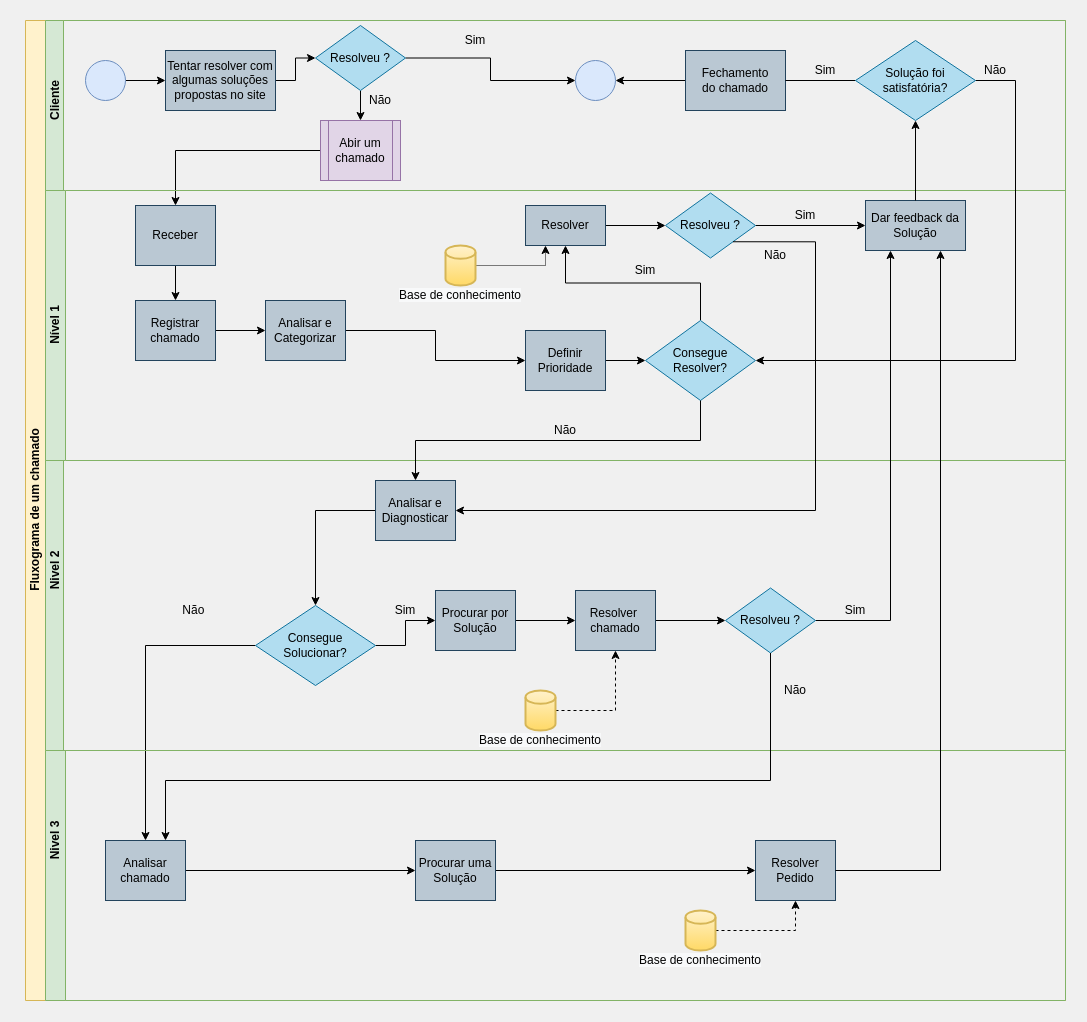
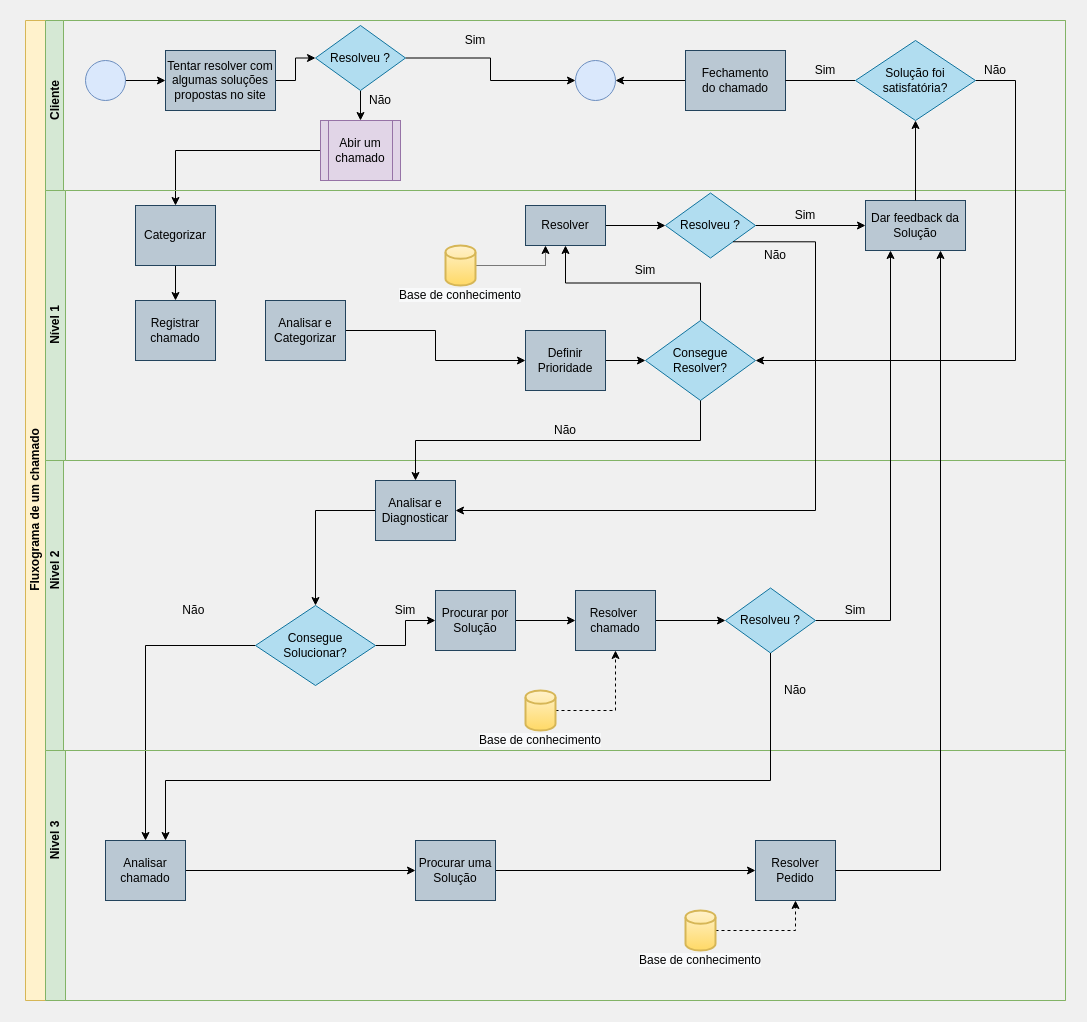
node "Receber": label "Receber" -> "Categorizar"
edge "Registrar chamado" -> "Analisar e Categorizar": removed
